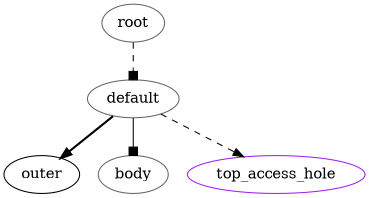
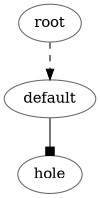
edge "root" -> "default": arrowhead box -> normal
node "outer": removed
node "body": label "body" -> "hole"
node "top_access_hole": removed
